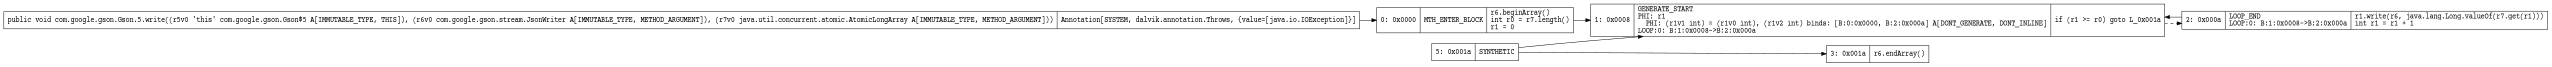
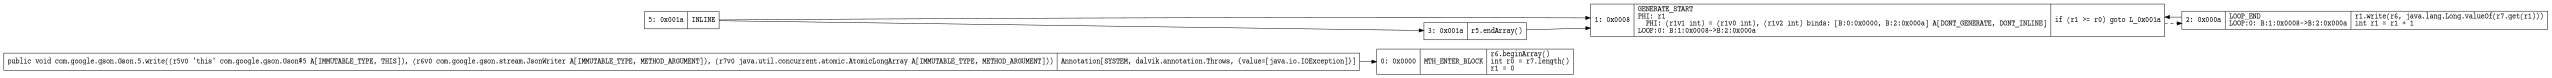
edge "0: 0x0000" -> "1: 0x0008": now "3: 0x001a" -> "1: 0x0008"
node "5: 0x001a": text "SYNTHETIC" -> "INLINE"
node "3: 0x001a": text "r6.endArray()" -> "r5.endArray()"
